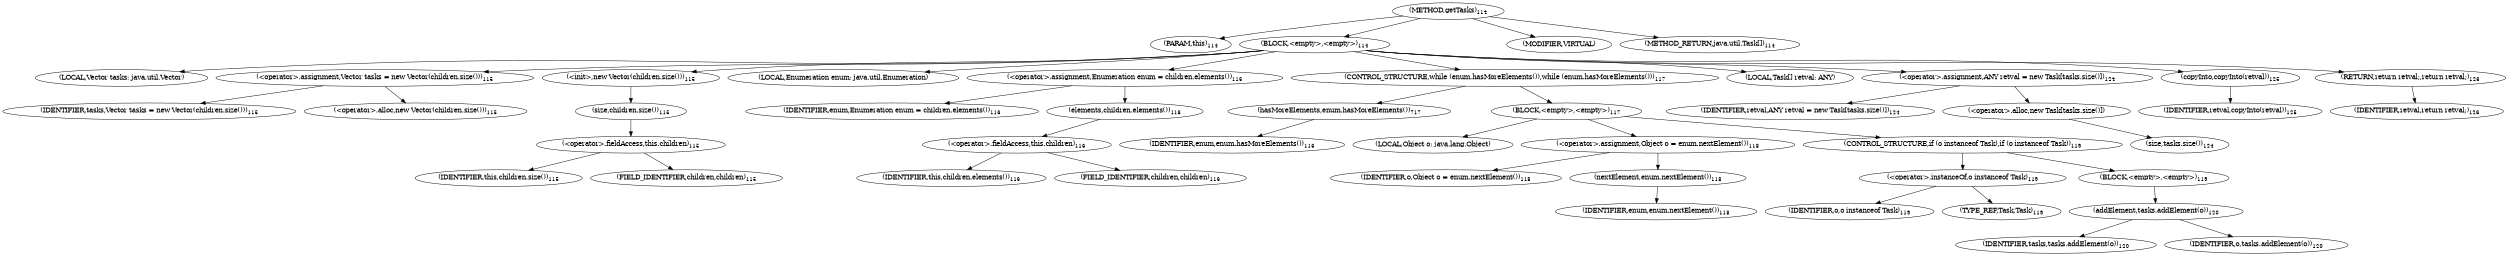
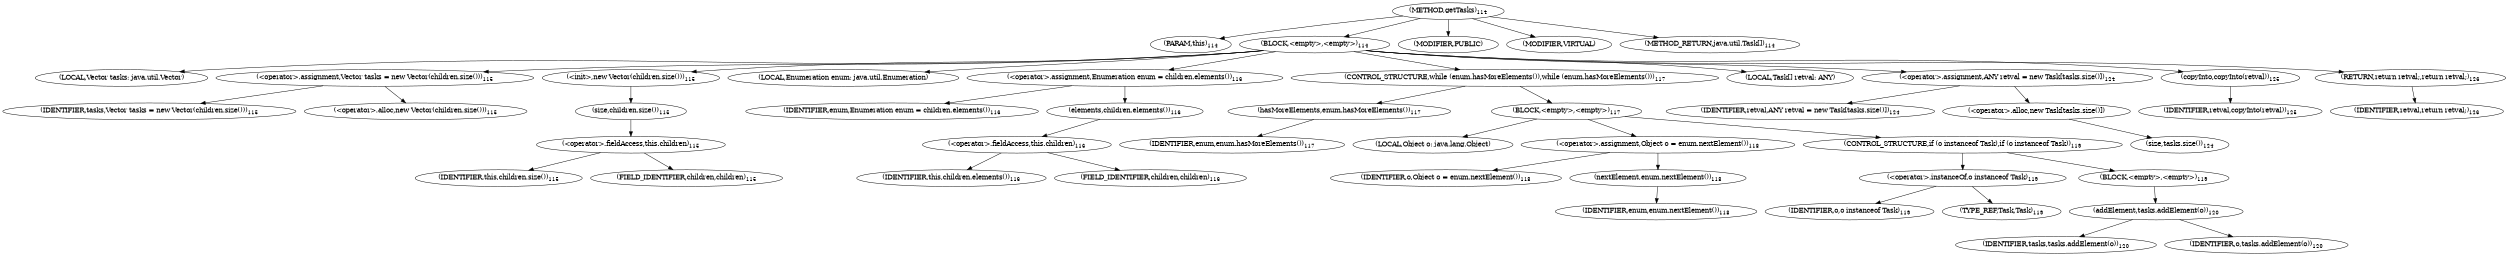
node "(MODIFIER,PUBLIC)": added
node "(hasMoreElements,enum.hasMoreElements())": text "717" -> "117"
node "(IDENTIFIER,enum,enum.hasMoreElements())": text "116" -> "117"
